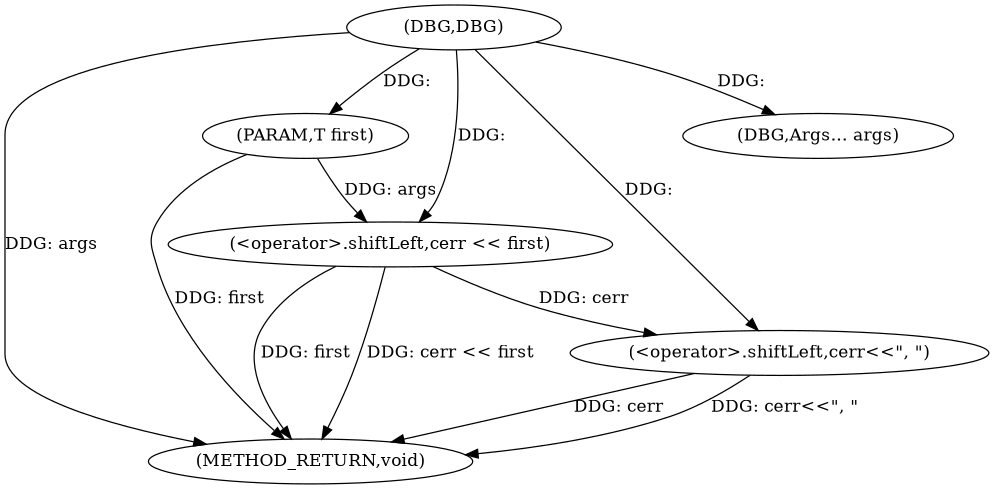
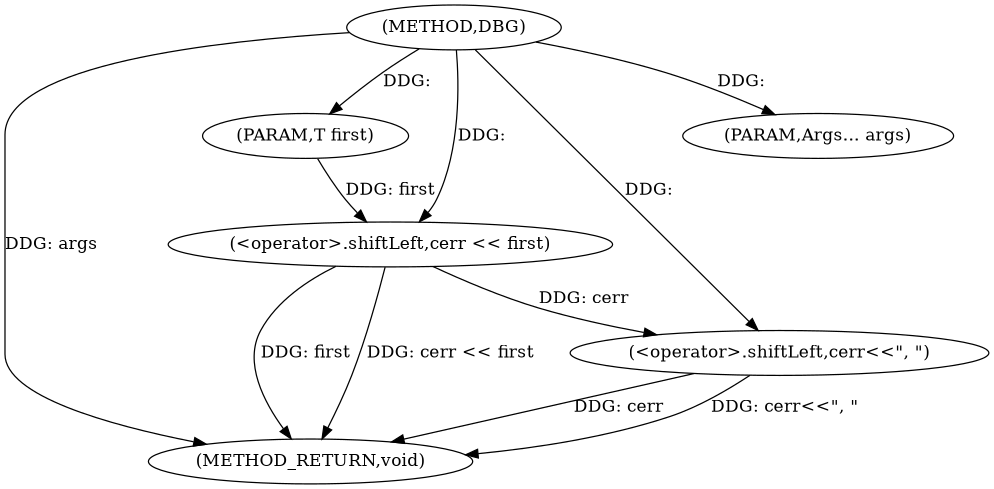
node "(DBG,DBG)": label "(DBG,DBG)" -> "(METHOD,DBG)"
node "(DBG,Args... args)": label "(DBG,Args... args)" -> "(PARAM,Args... args)"
edge "(PARAM,T first)" -> "(<operator>.shiftLeft,cerr << first)": label "DDG: args" -> "DDG: first"
edge "(PARAM,T first)" -> "(METHOD_RETURN,void)": removed, label "DDG: first"
